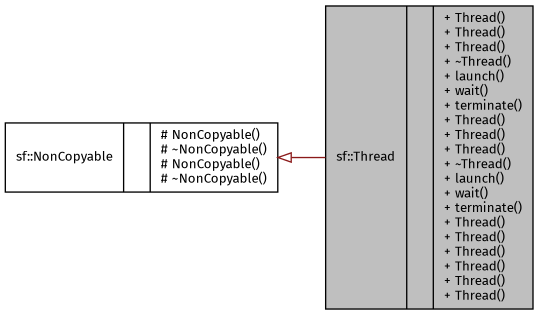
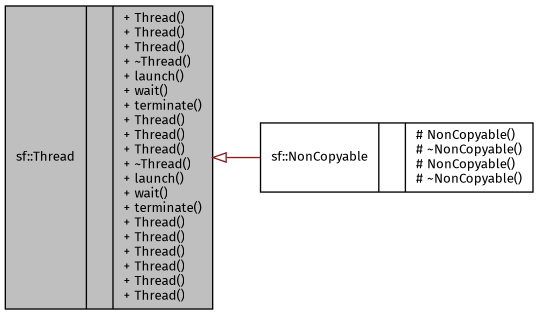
edge "sf::Thread" -> "sf::NonCopyable": reversed
